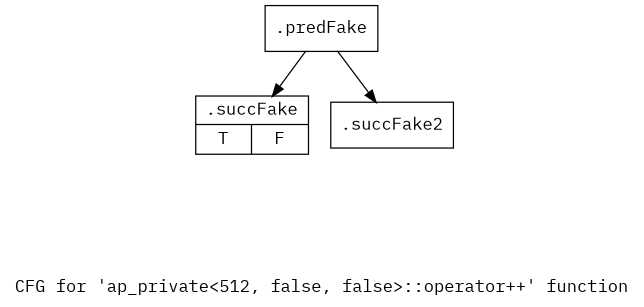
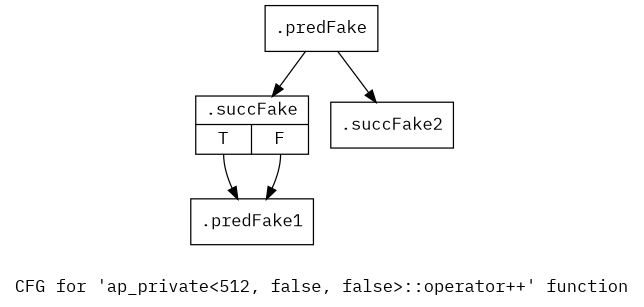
node ".predFake1": added
